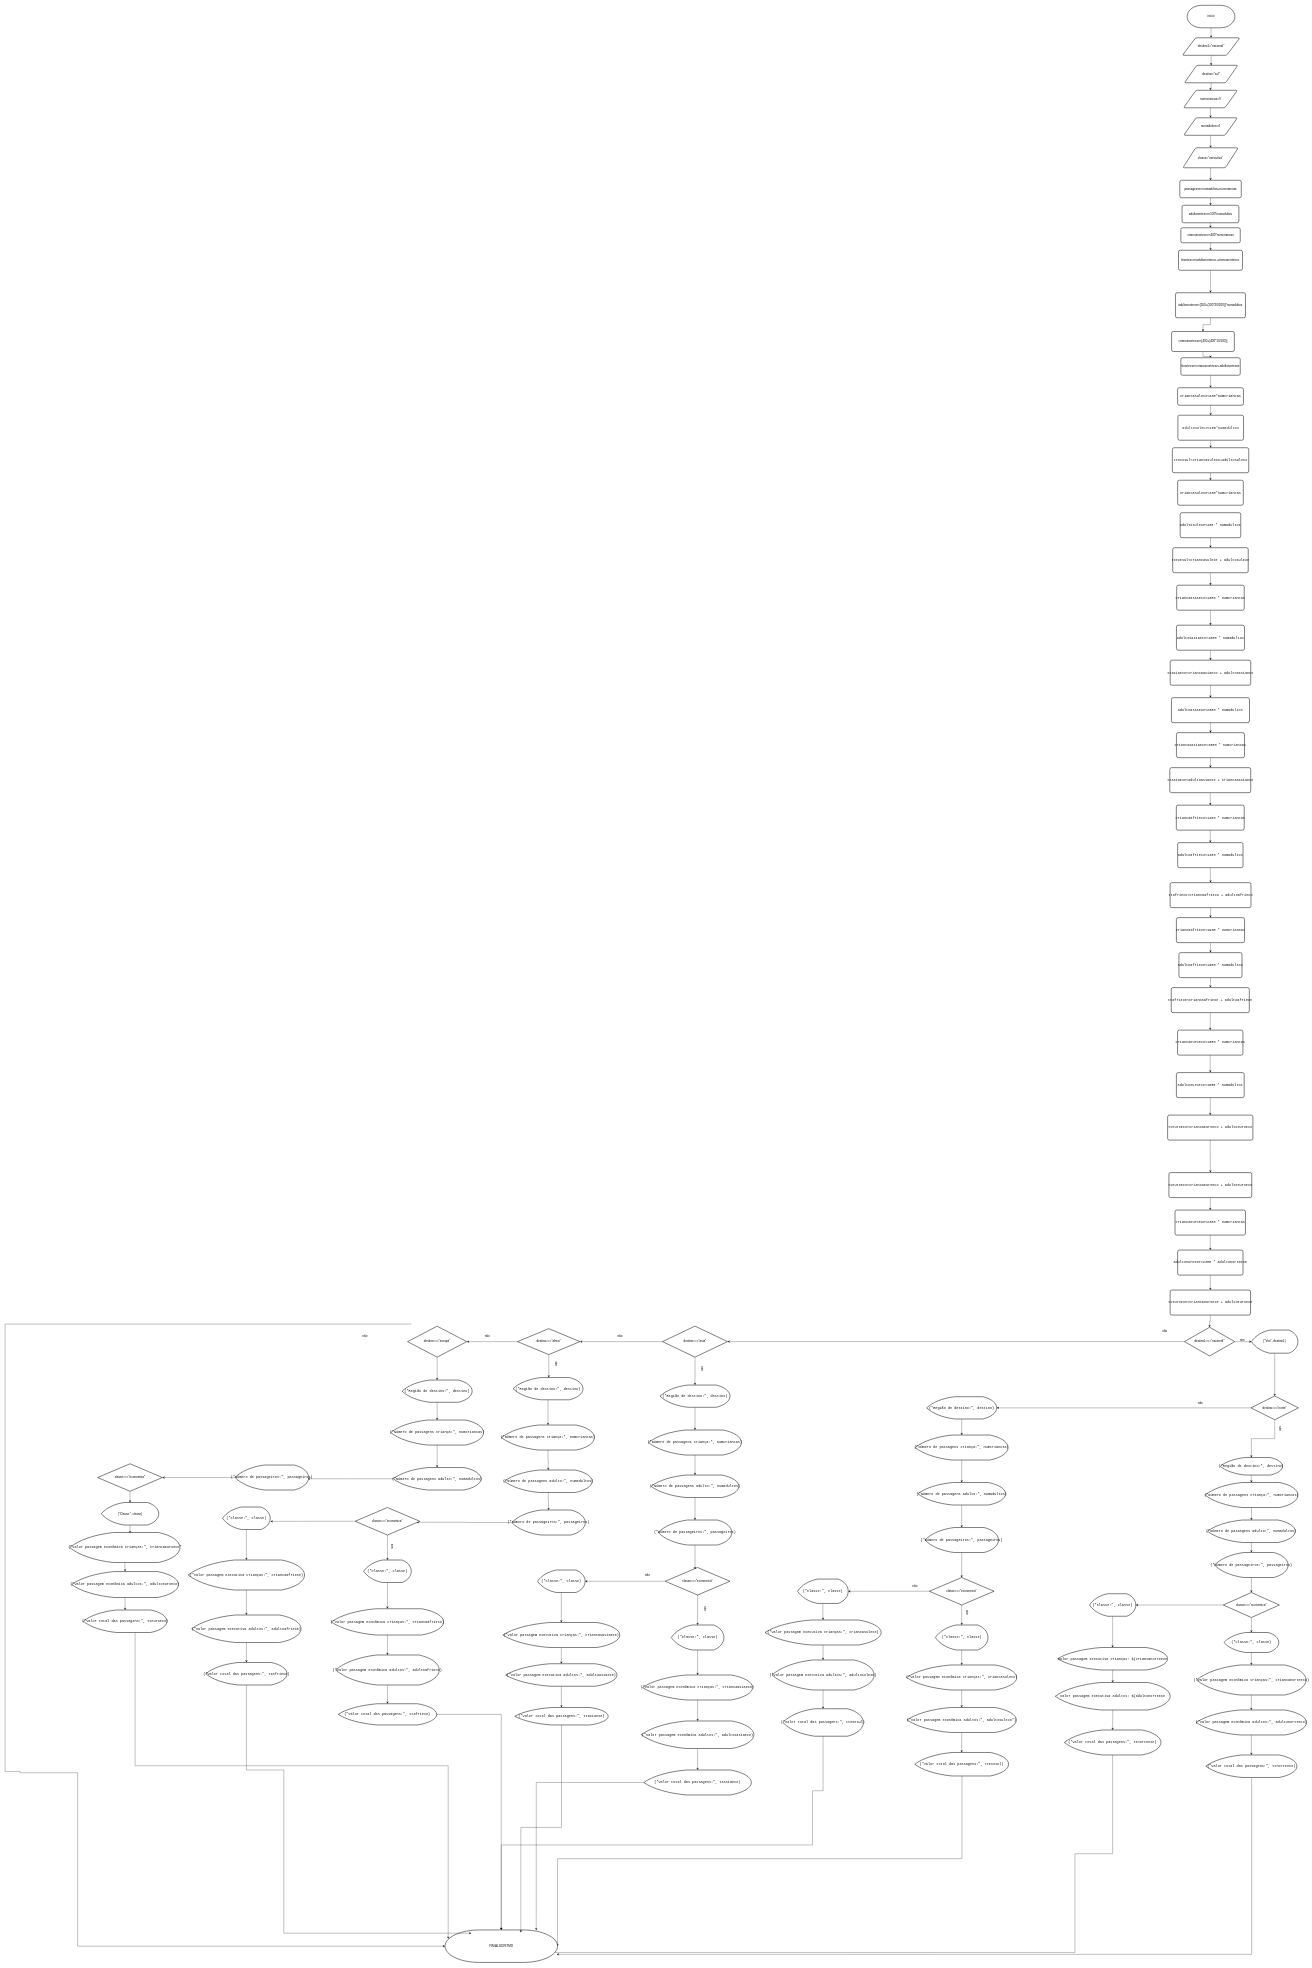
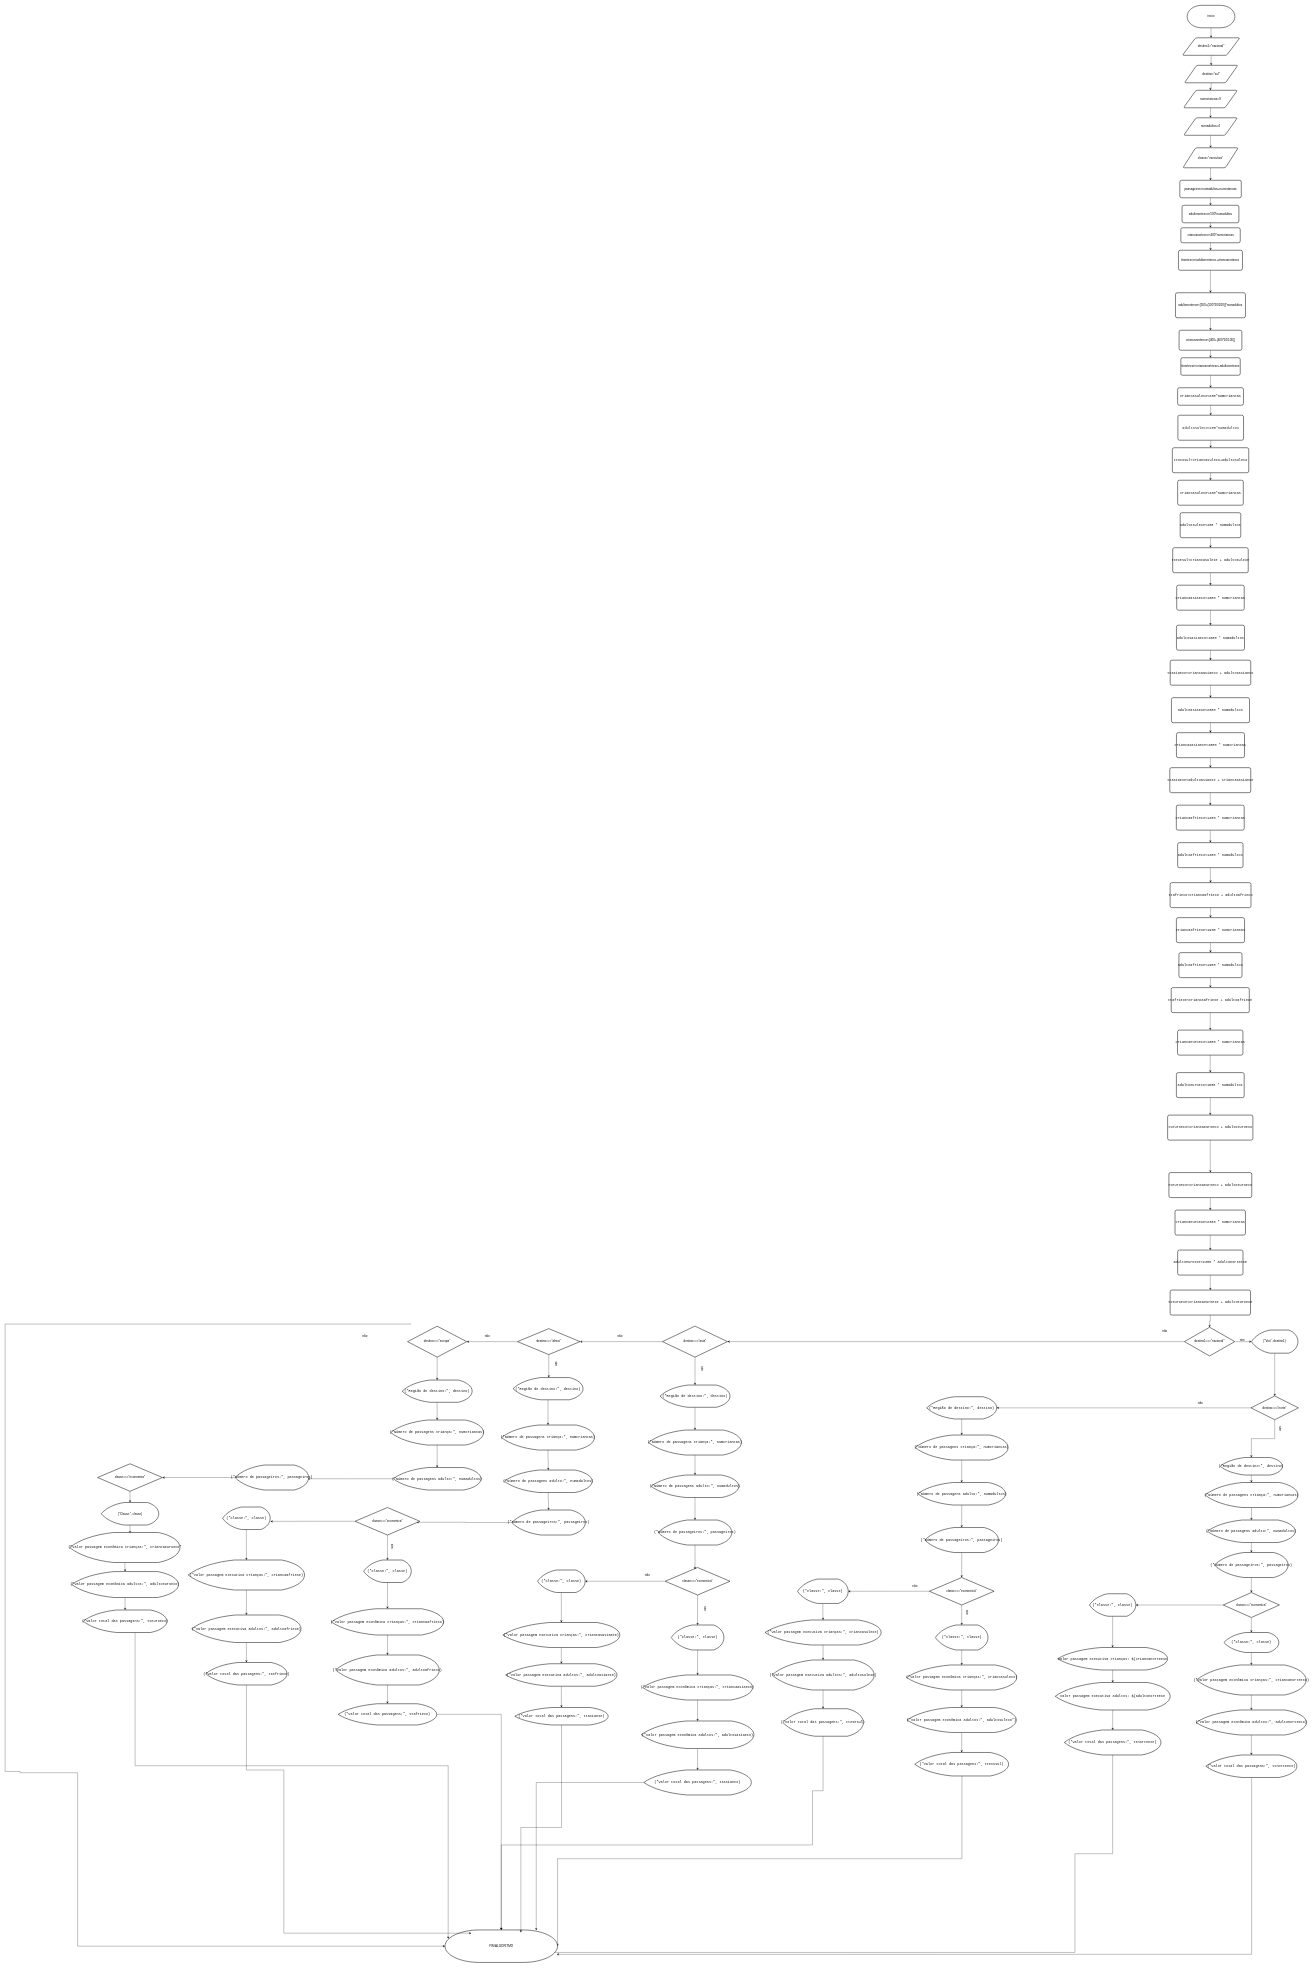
node "criancanorteexe<[400+(400*10/100)]": moved (1203, 341) -> (1211, 340)
